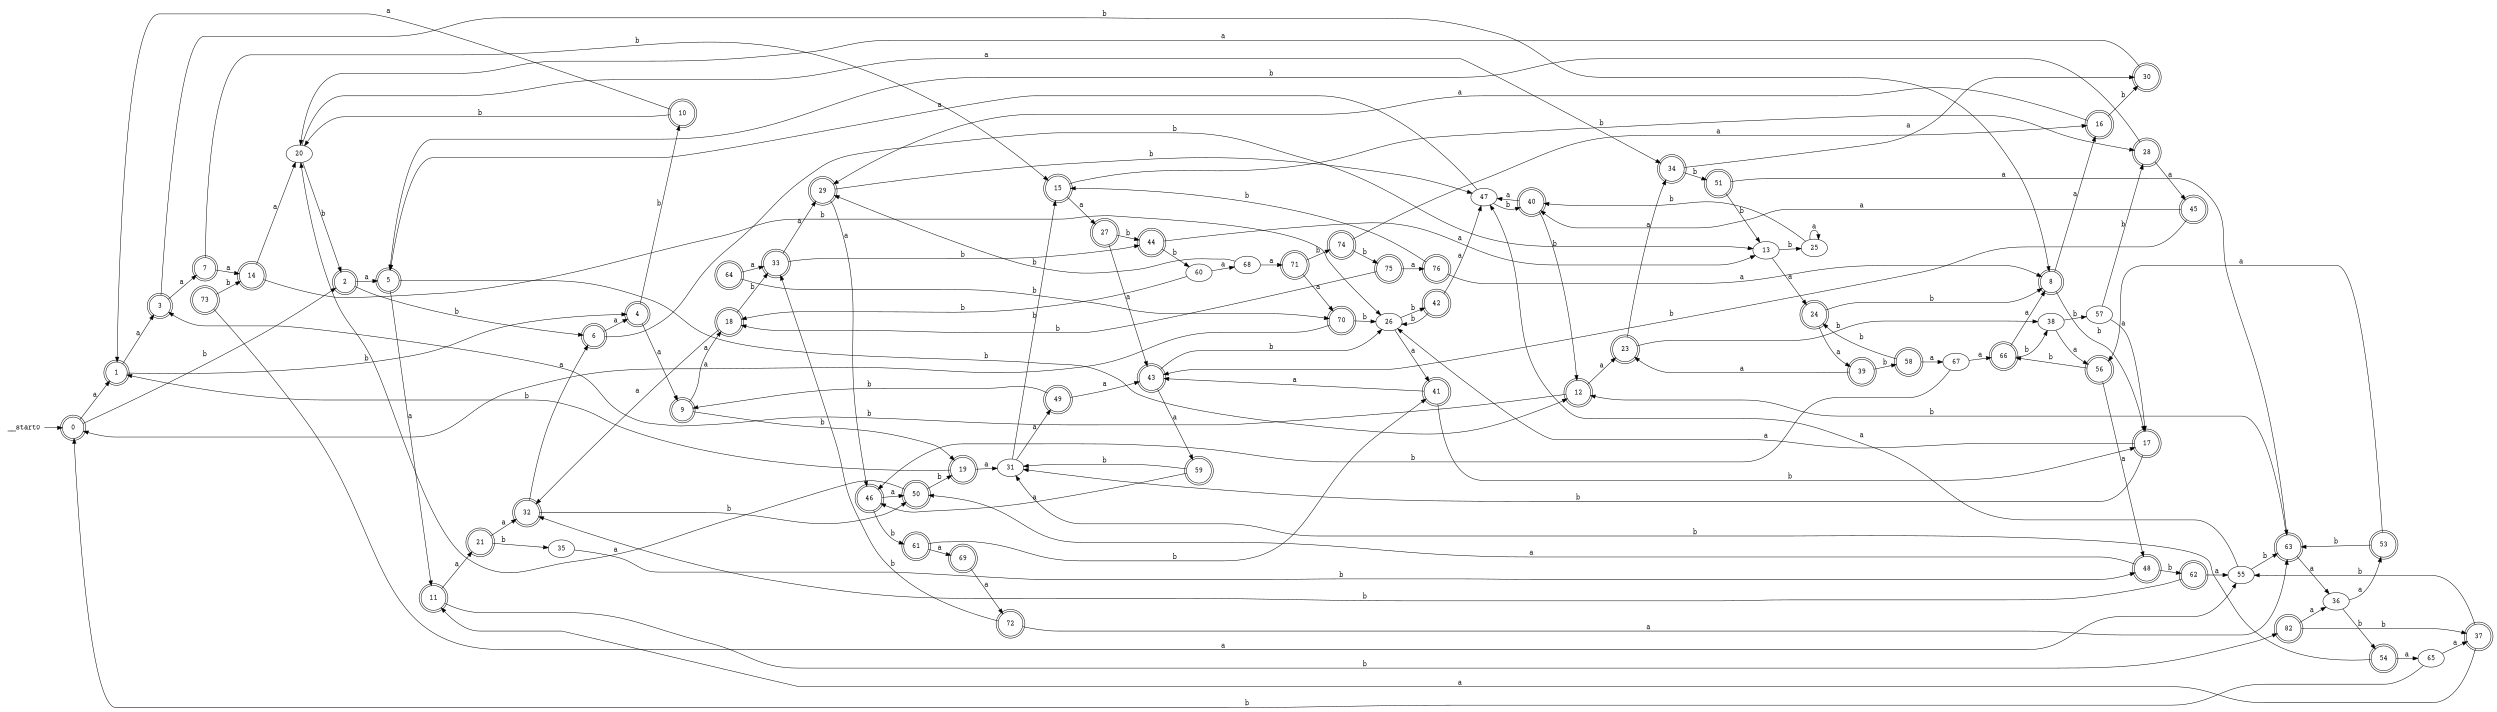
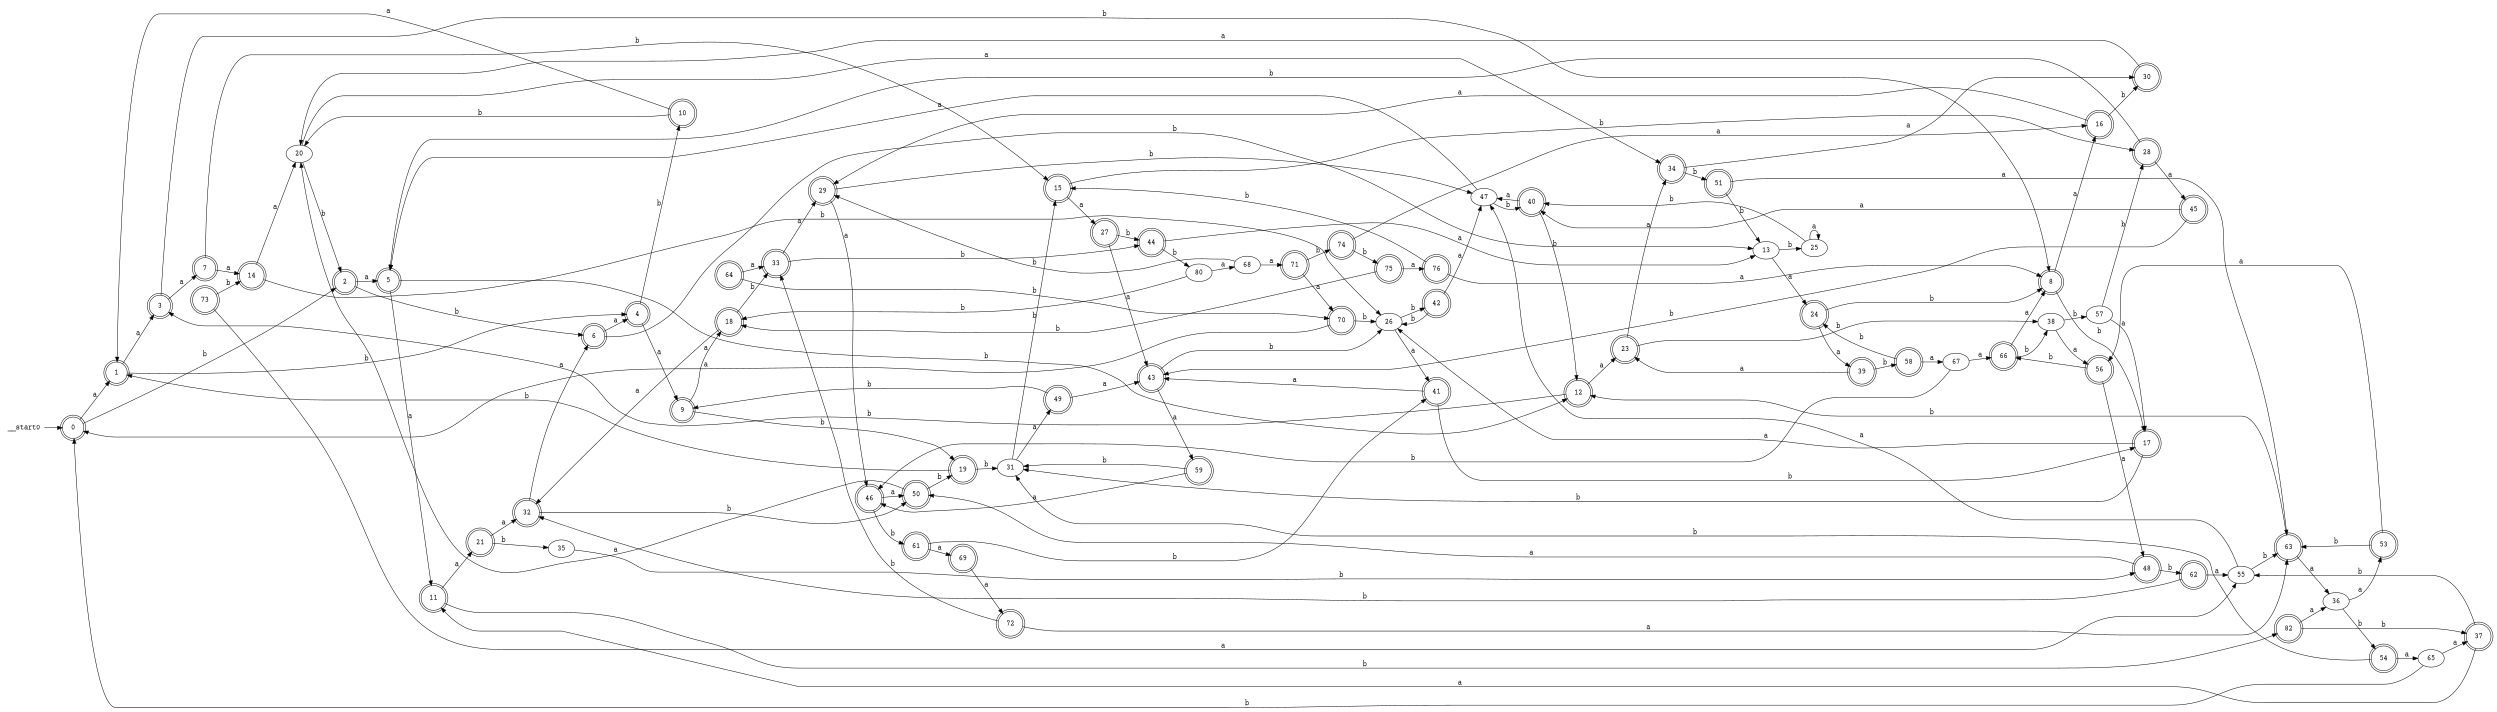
node "60": label "60" -> "80"
edge "19" -> "31": label "a" -> "b"
